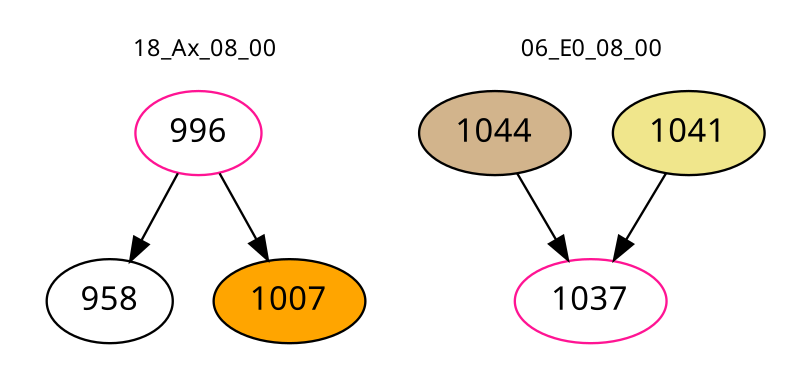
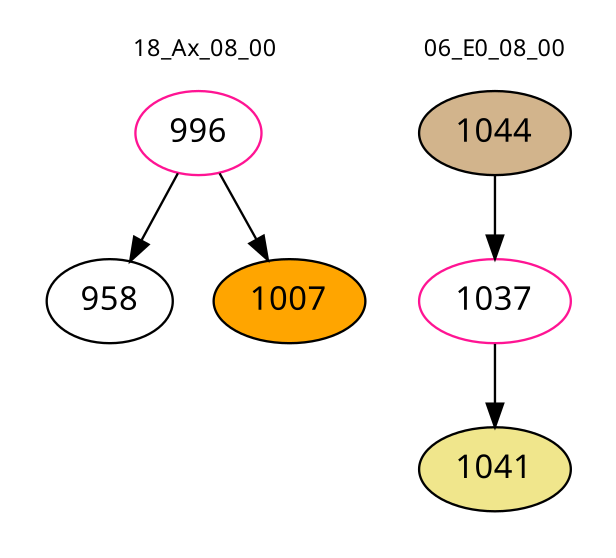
edge "1041" -> "1037": reversed
